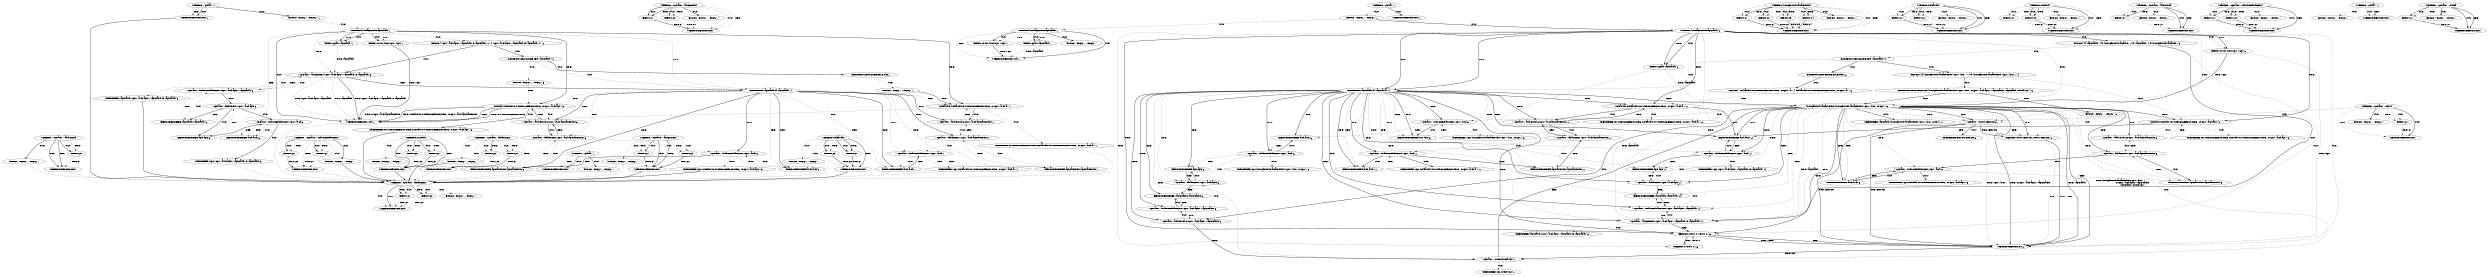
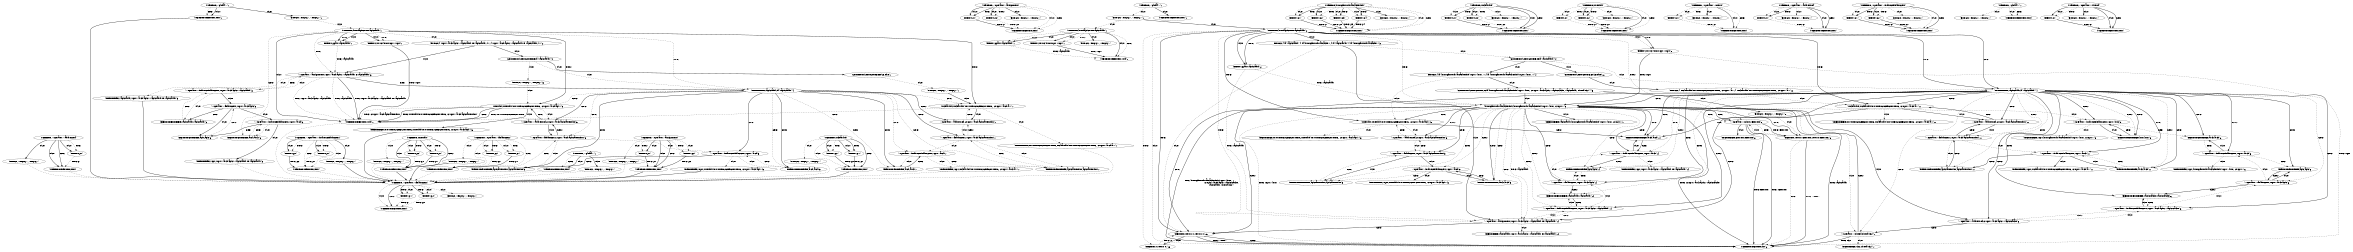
edge "(METHOD,<operator>.minus)" -> "(<operator>.minus,-EINVAL)": now "(RETURN,return -EINVAL;,return -EINVAL;)" -> "(<operator>.minus,-EINVAL)"
edge "(FIELD_IDENTIFIER,kvm,kvm)" -> "(<operator>.indirectFieldAccess,vcpu->kvm)": style dashed -> bold
edge "(METHOD_RETURN,int)" -> "(<operator>.sizeOf,sizeof(u32))": reversed
